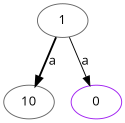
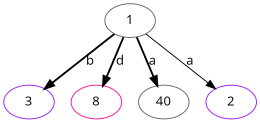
node "3": added
node "10": label "10" -> "40"
node "8": added
node "0": label "0" -> "2"
